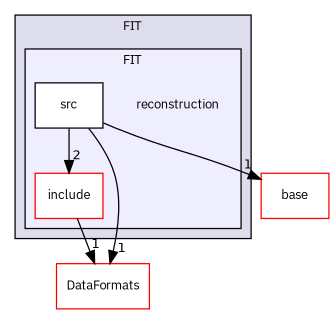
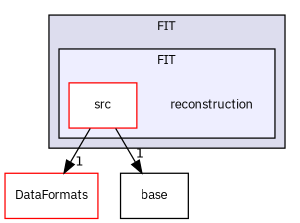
node "src": color black -> red
node "include": removed
node "base": color red -> black
